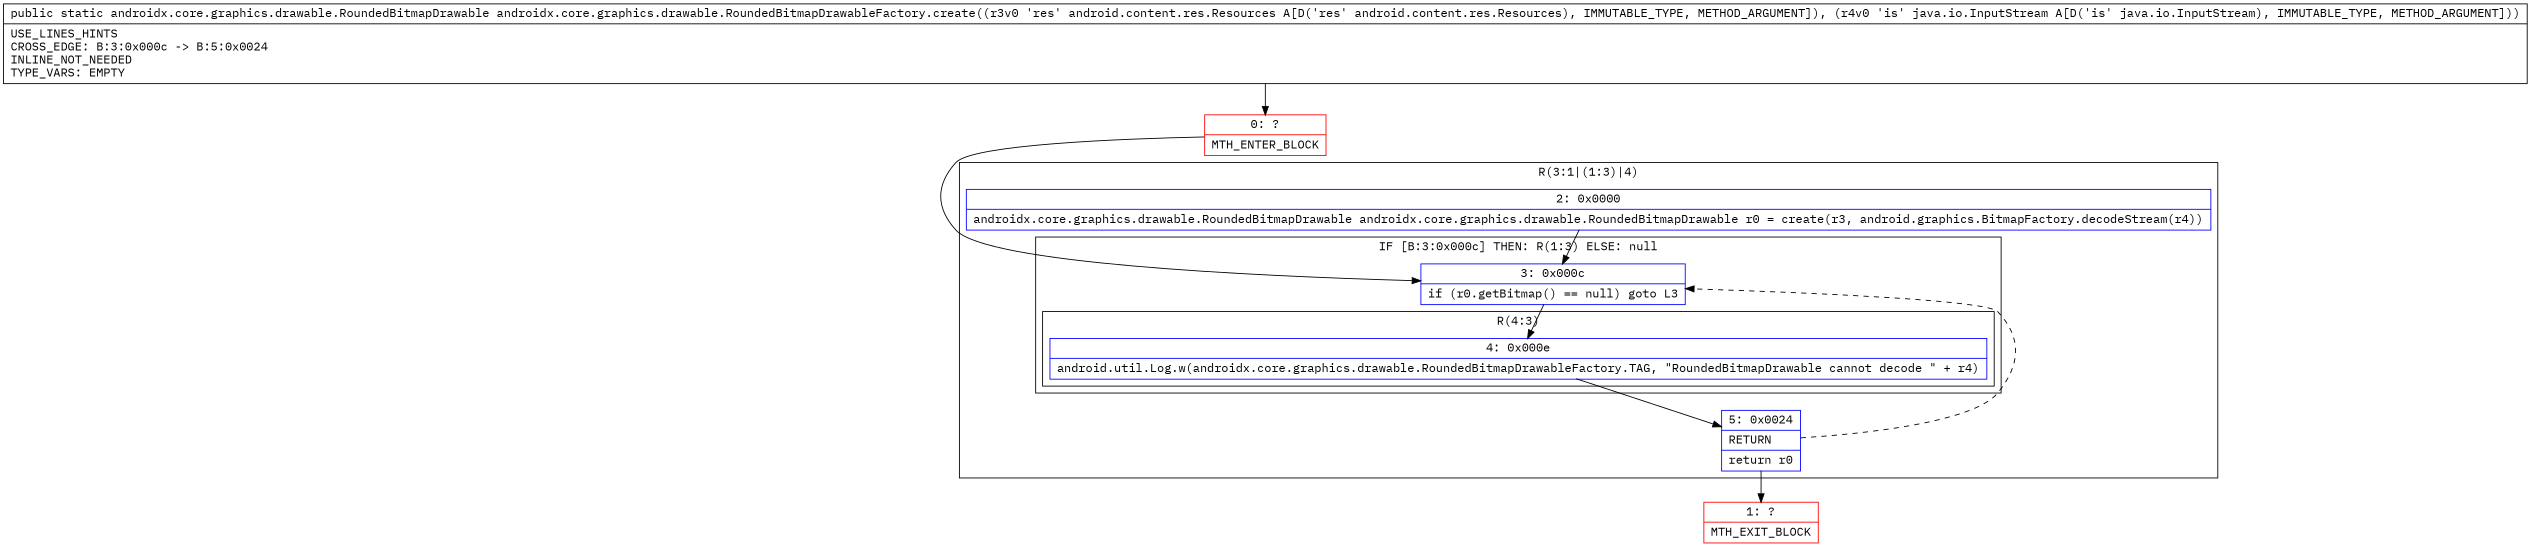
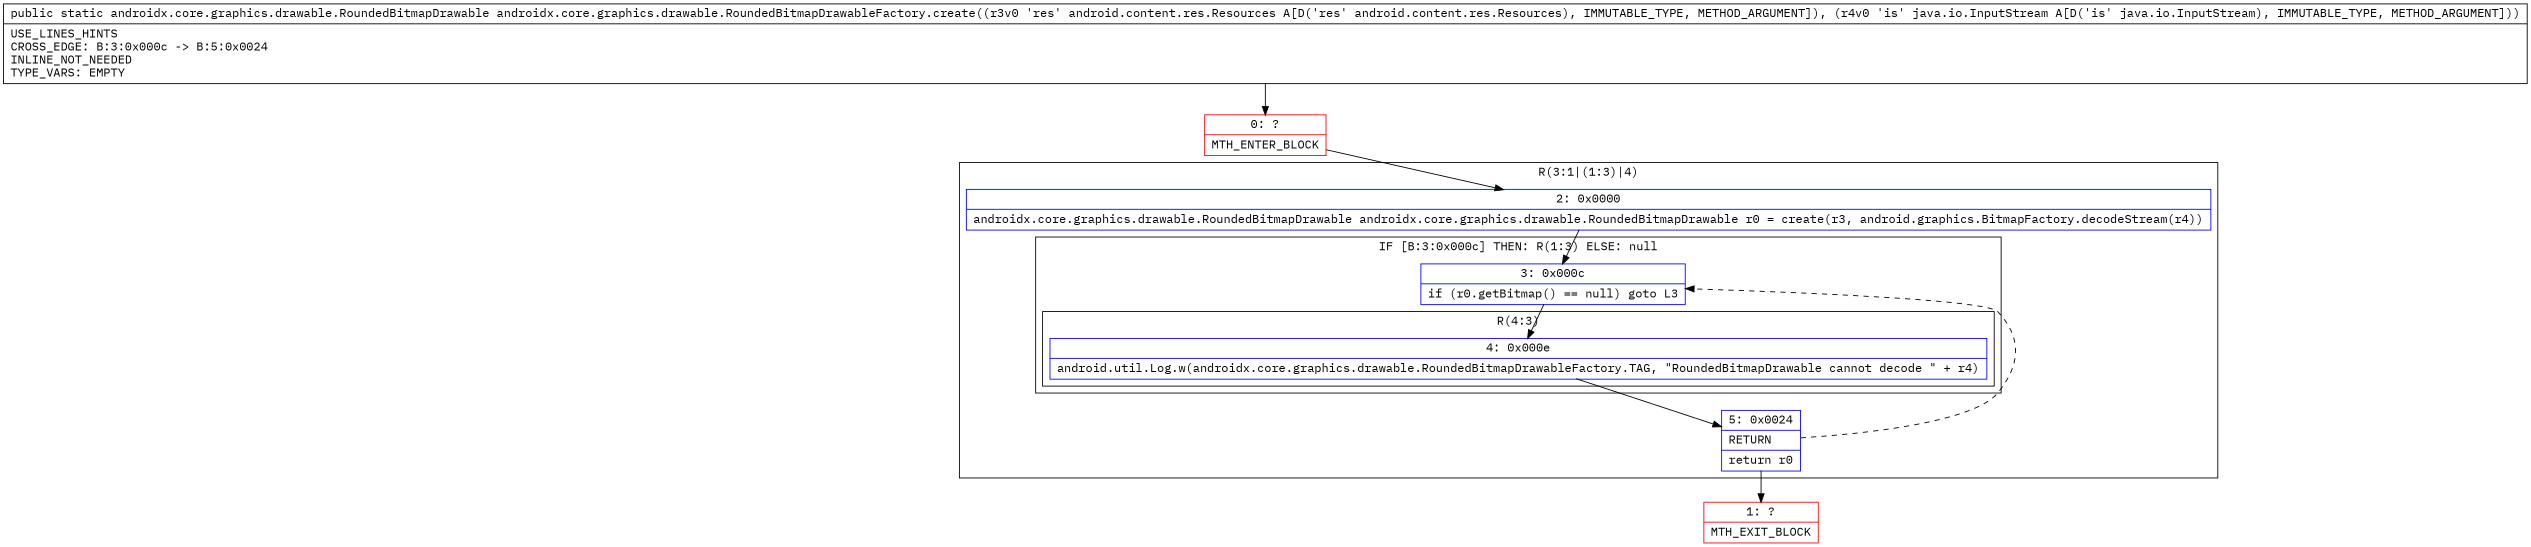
edge "0: ?" -> "3: 0x000c": now "0: ?" -> "2: 0x0000"
